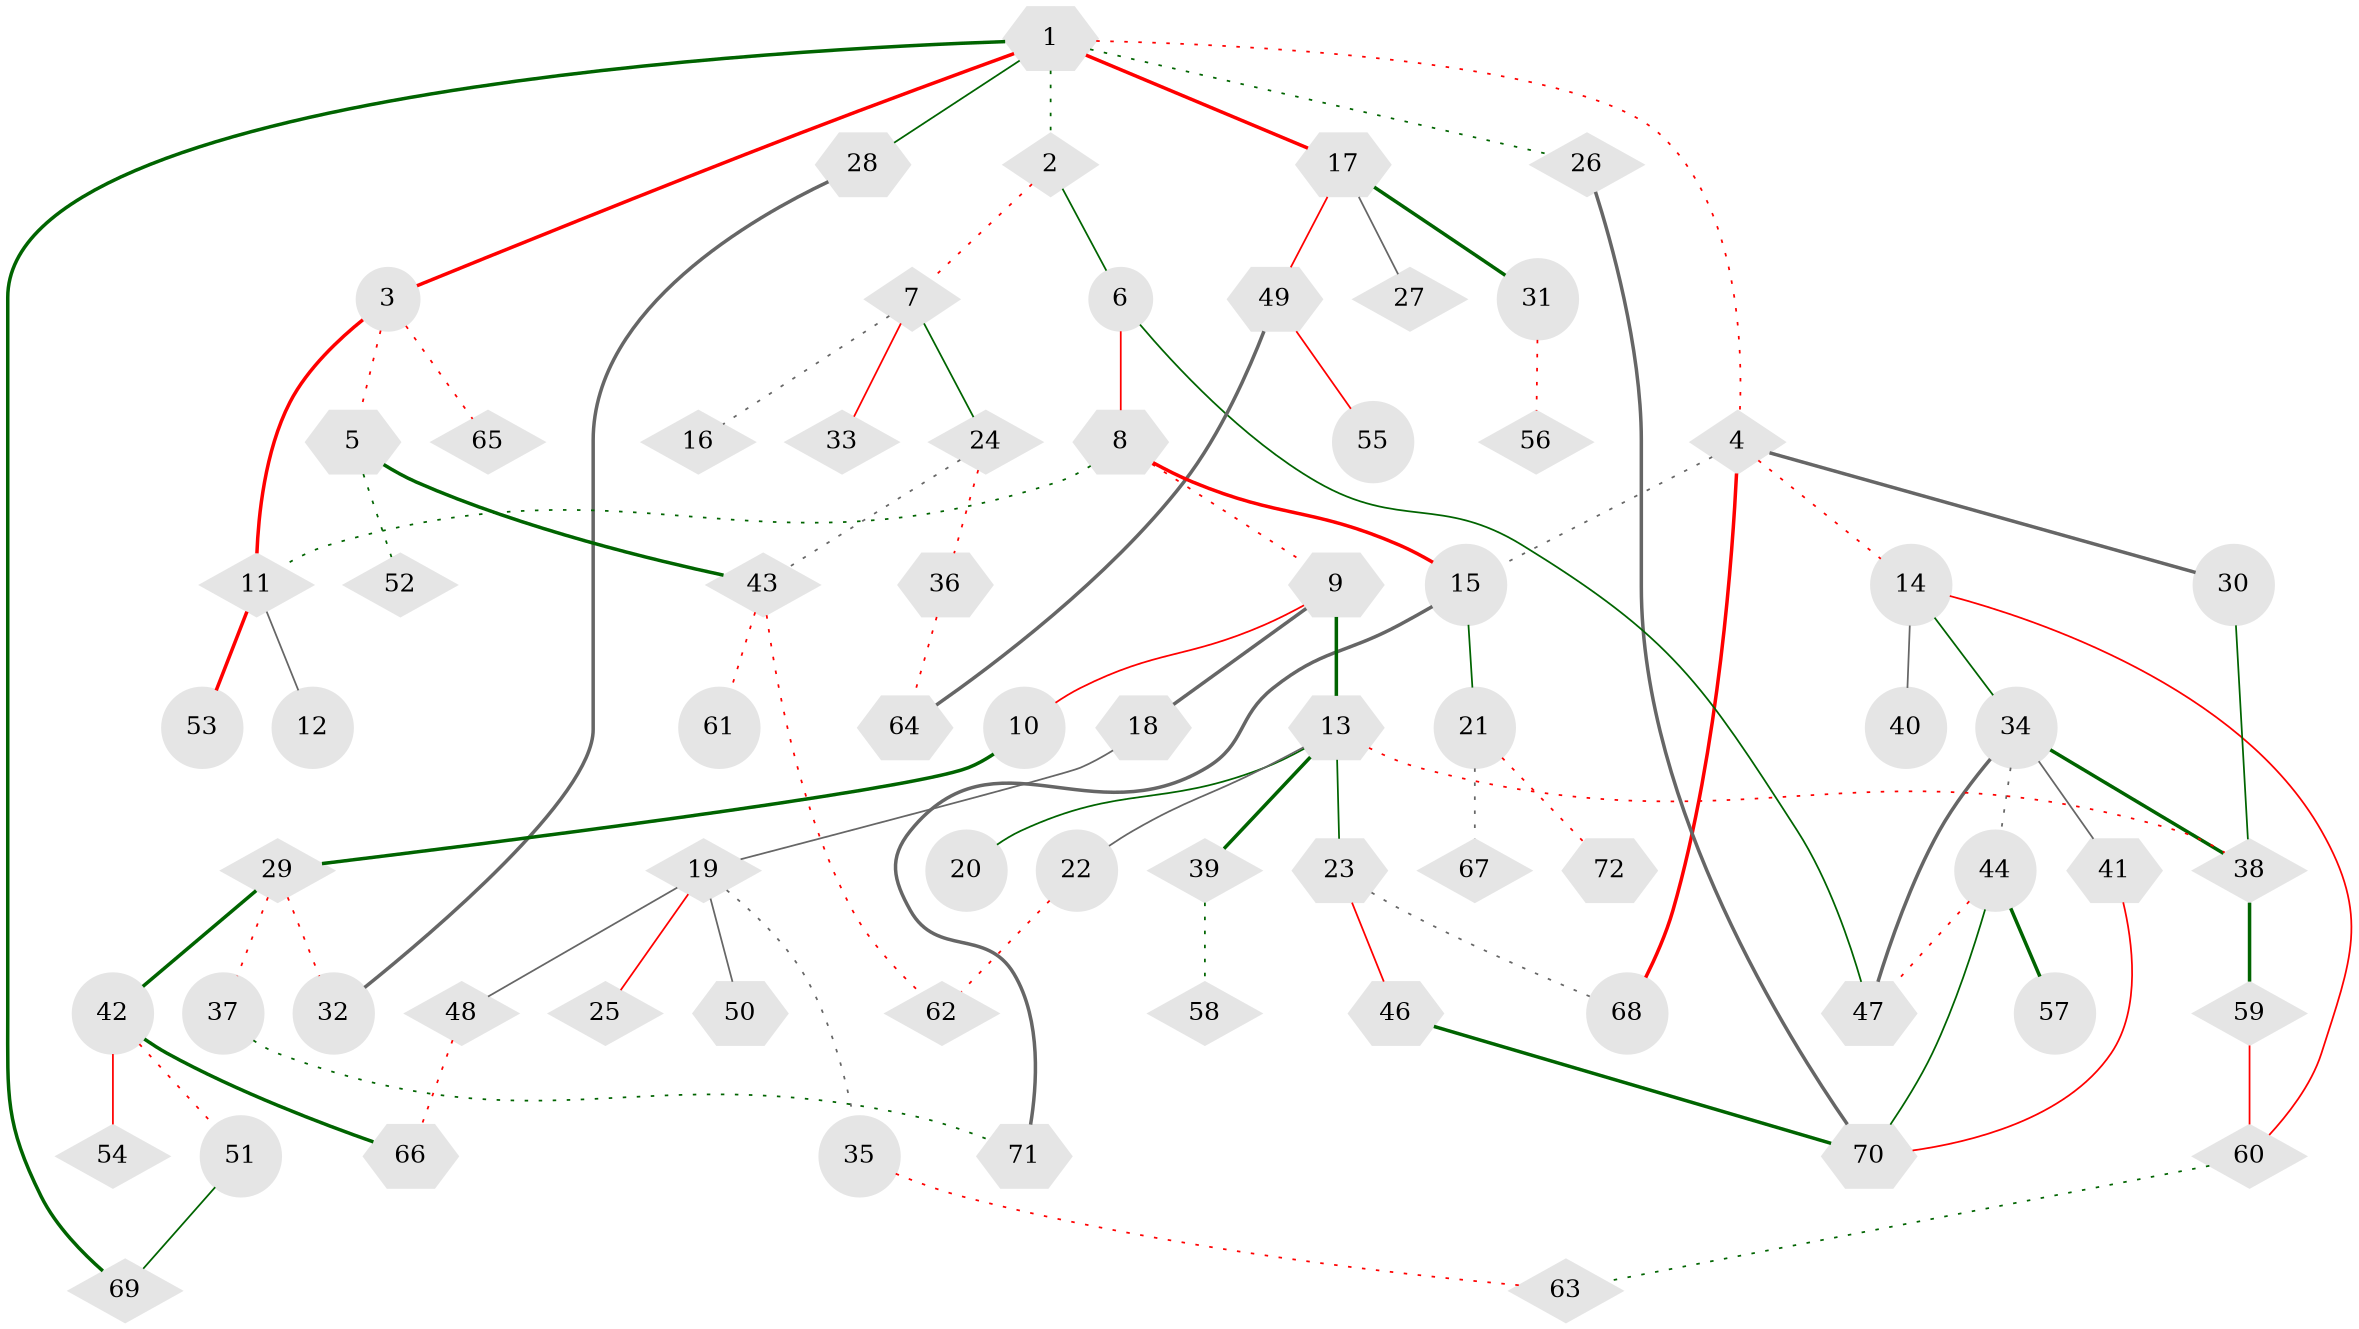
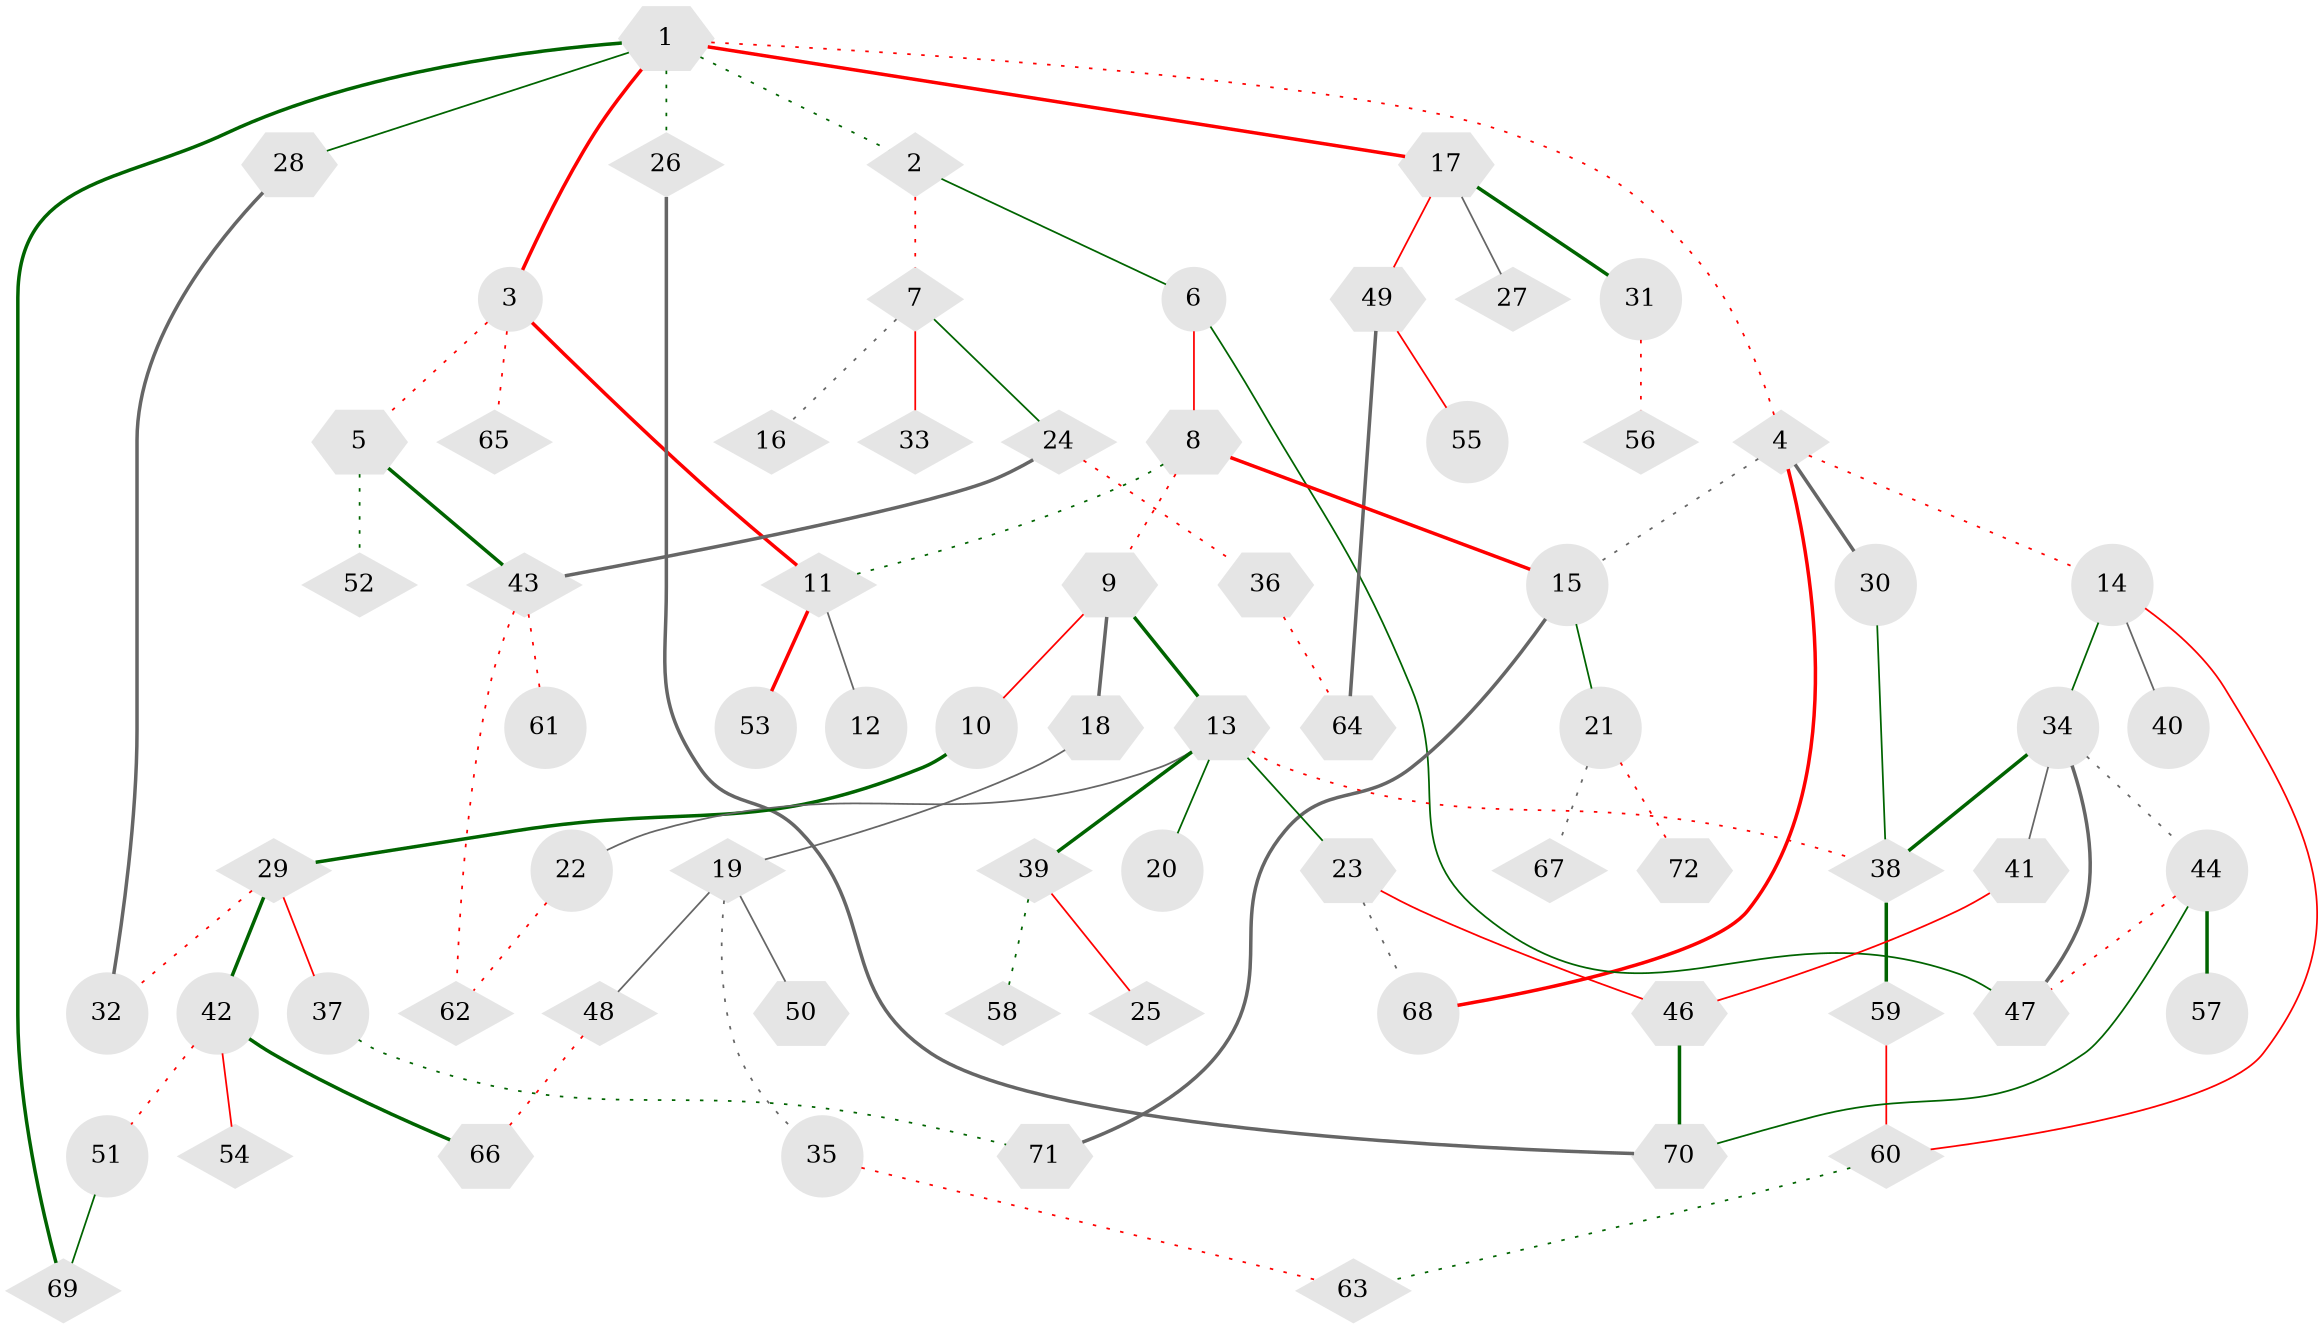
edge "24" -- "43": style dotted -> bold
edge "29" -- "37": style dotted -> solid
edge "19" -- "25": now "39" -- "25"
edge "41" -- "70": now "41" -- "46"
